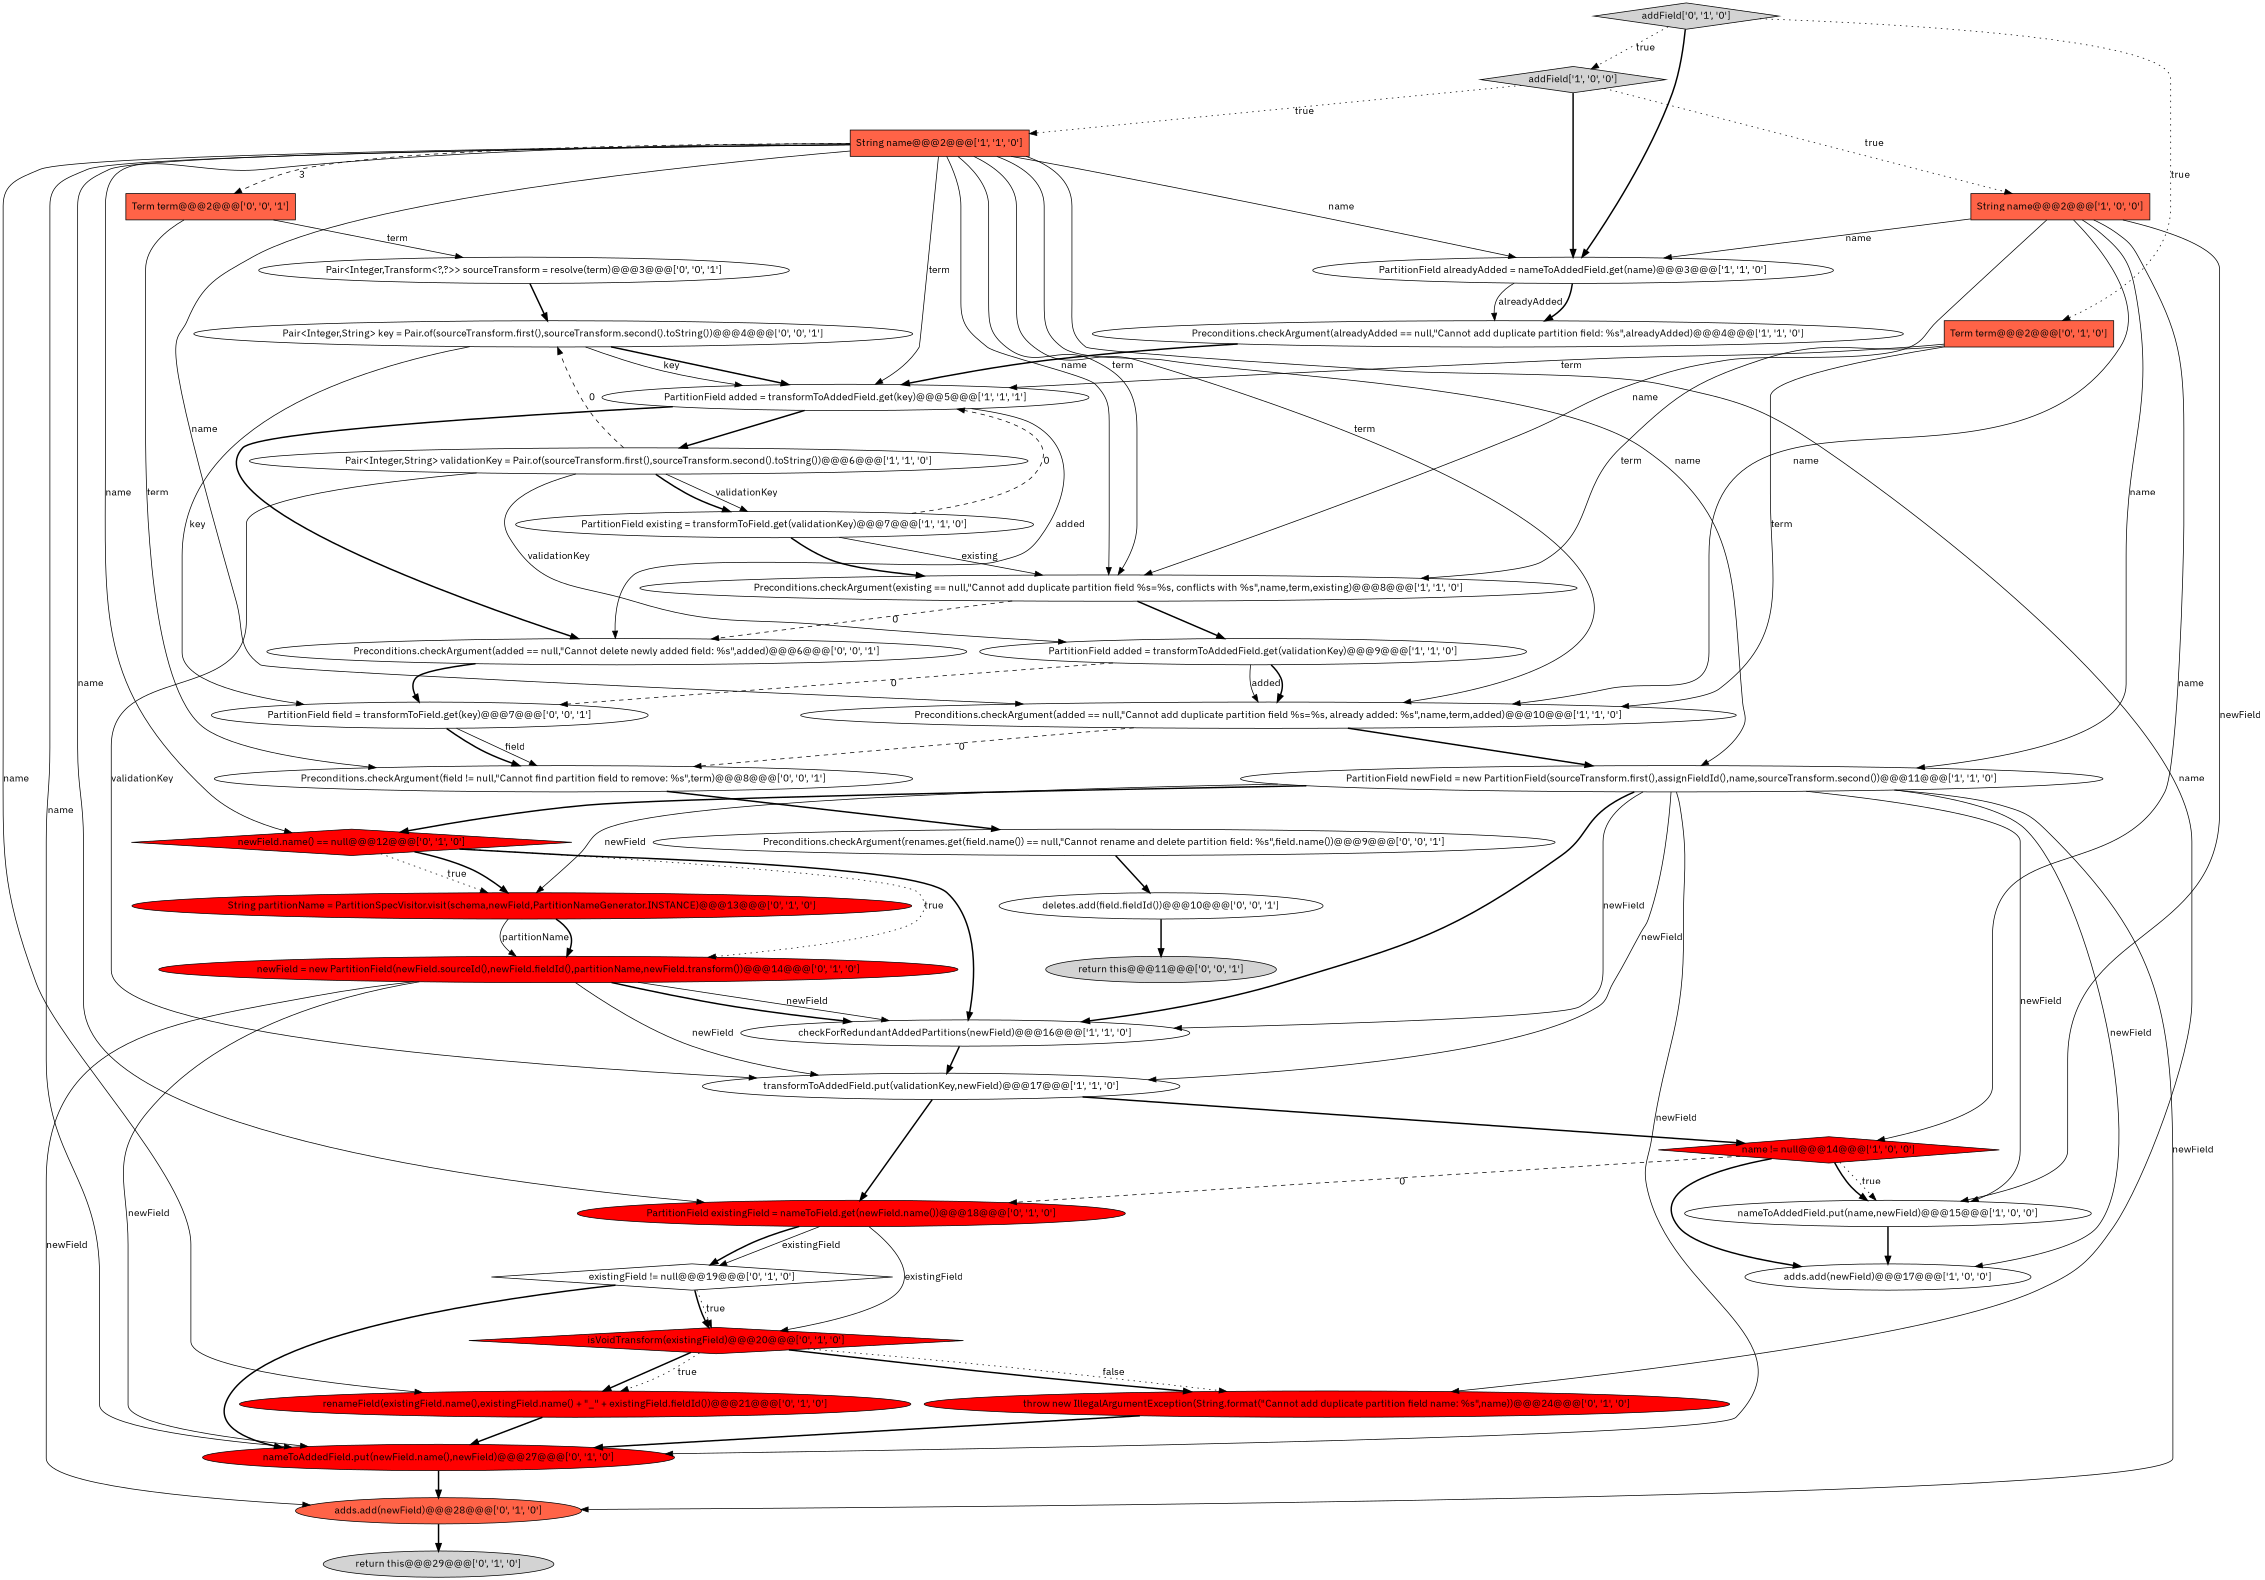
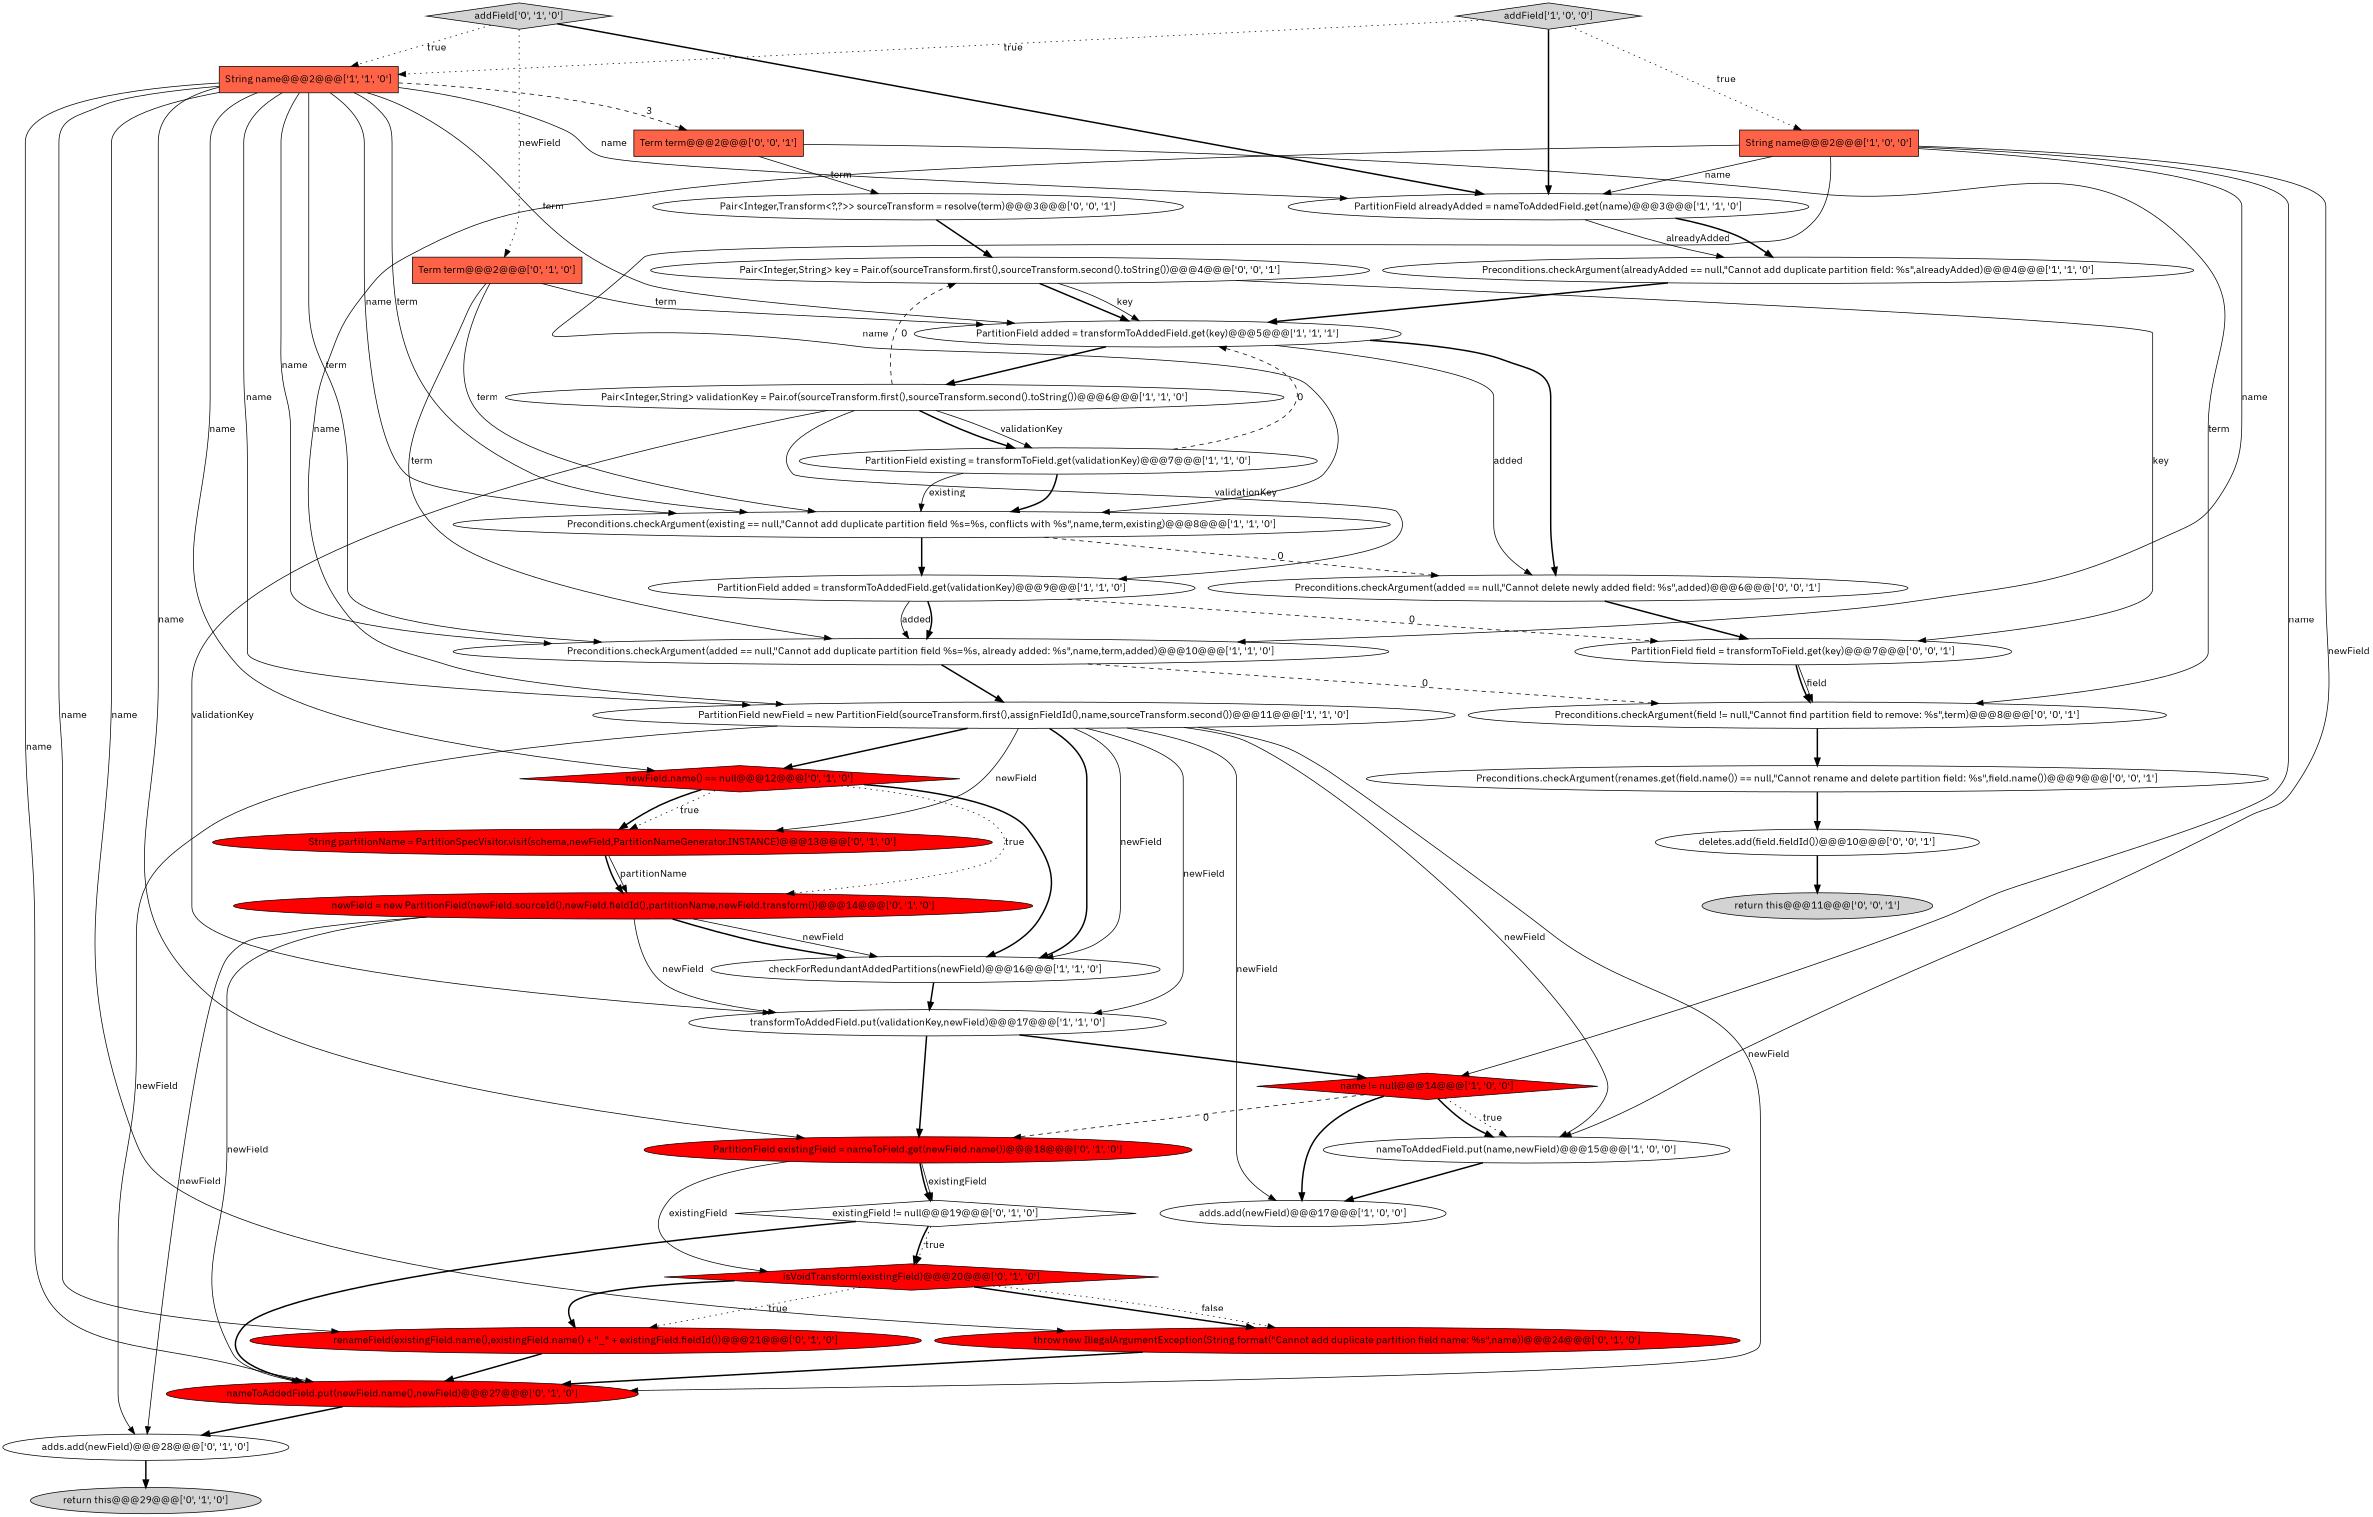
edge "addField['0', '1', '0']" -> "addField['1', '0', '0']": now "addField['0', '1', '0']" -> "String name@@@2@@@['1', '1', '0']"
edge "addField['0', '1', '0']" -> "Term term@@@2@@@['0', '1', '0']": label "true" -> "newField"
node "adds.add(newField)@@@28@@@['0', '1', '0']": fillcolor tomato -> white
